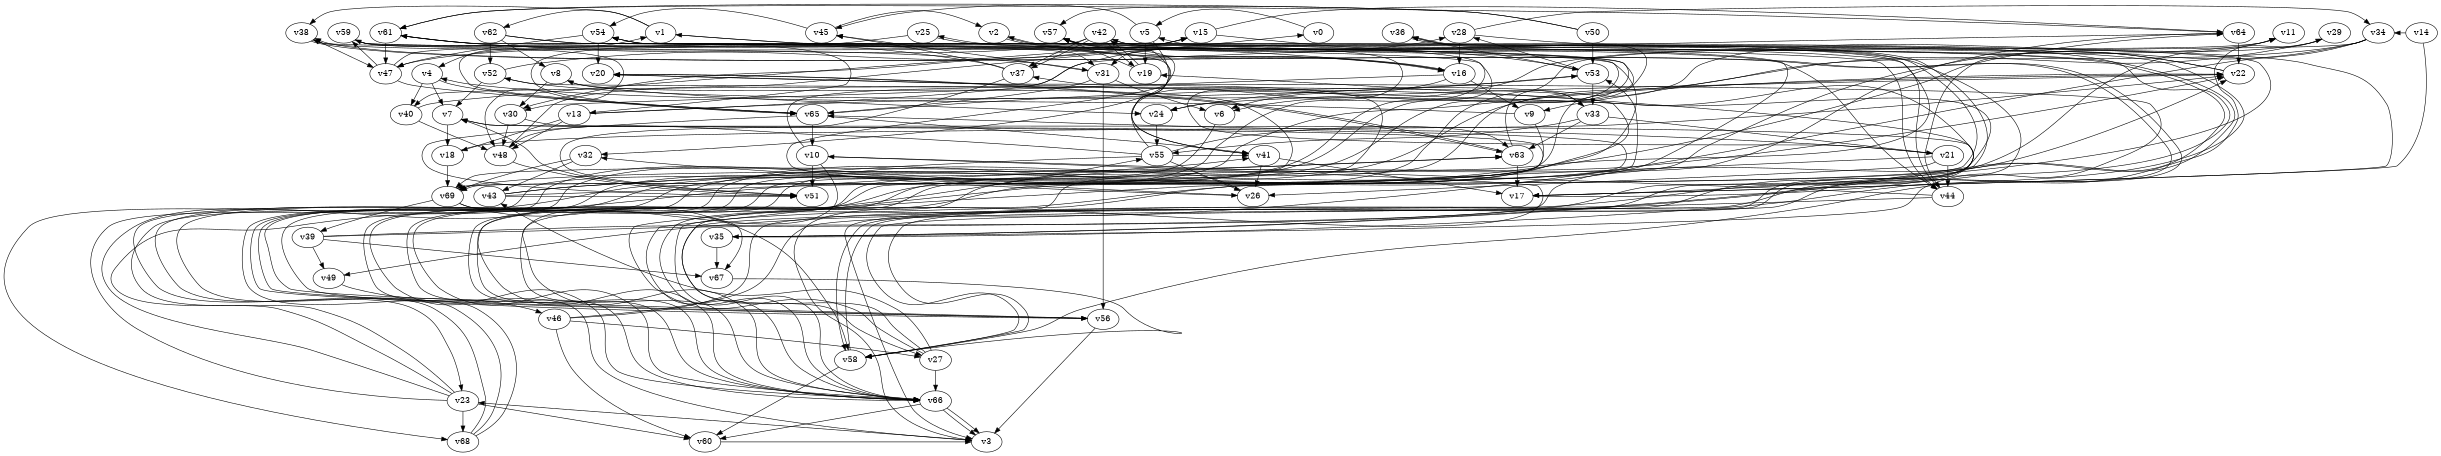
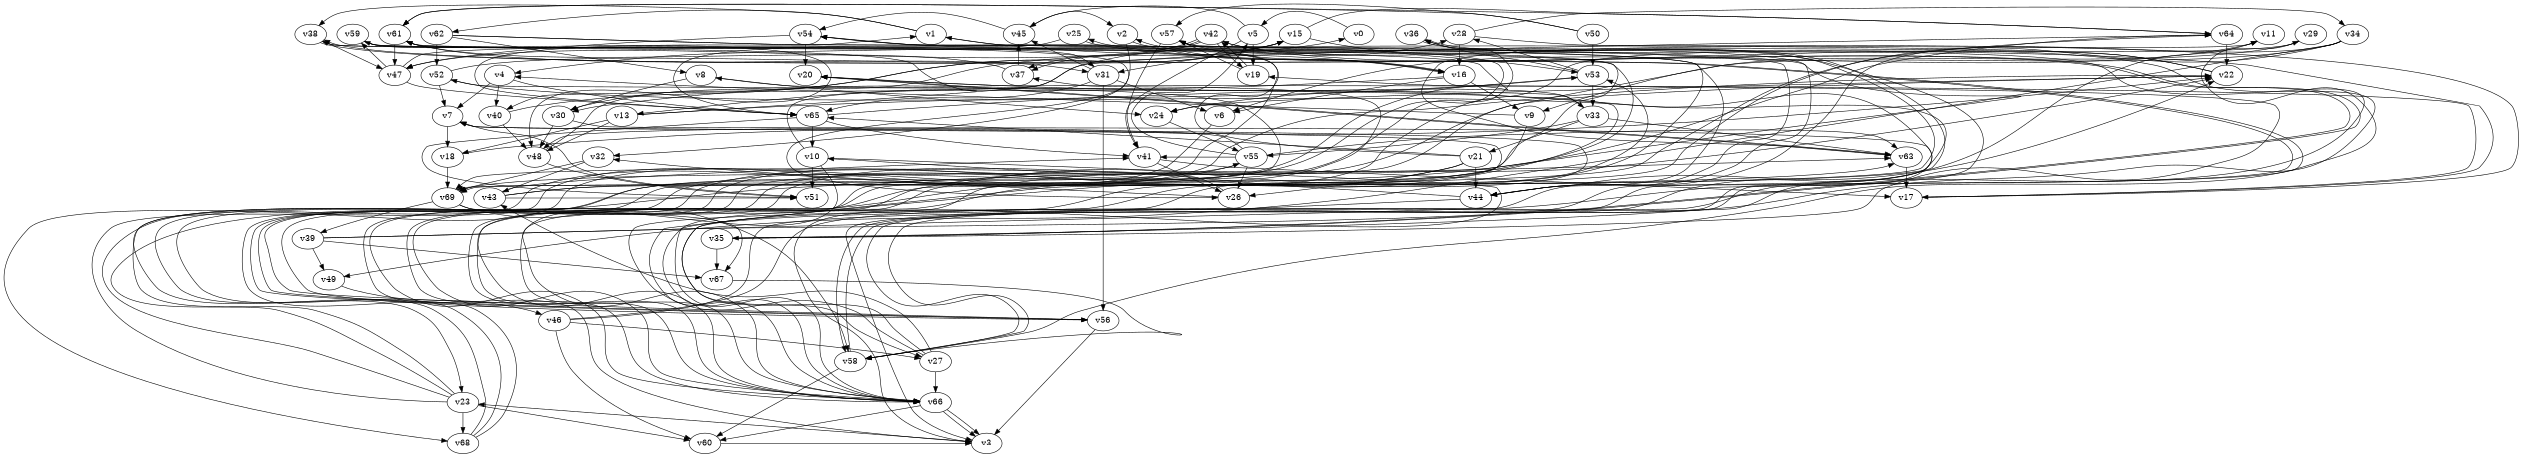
node "v14": removed
edge "v37" -> "v51": removed
